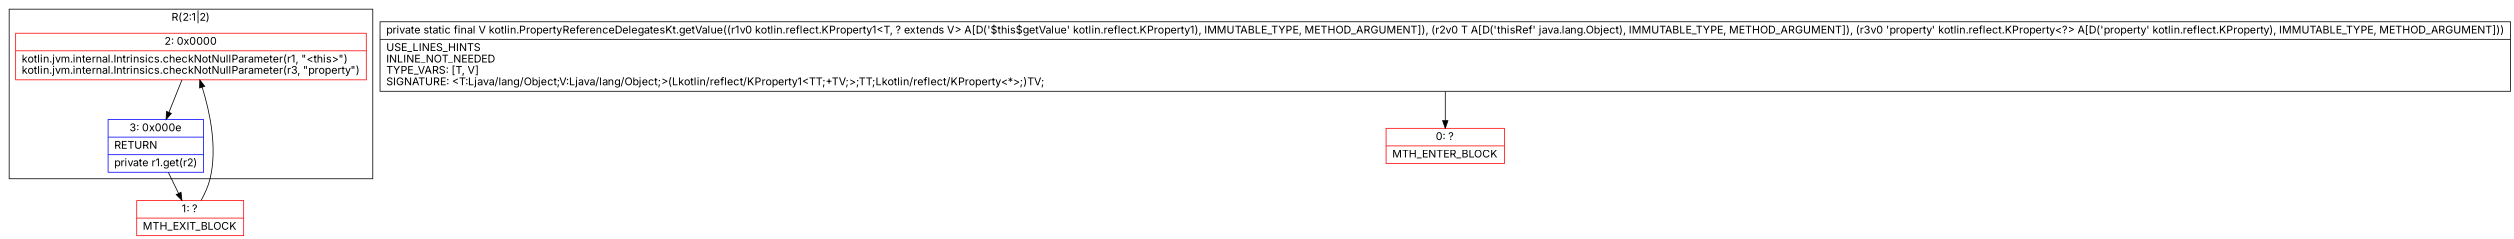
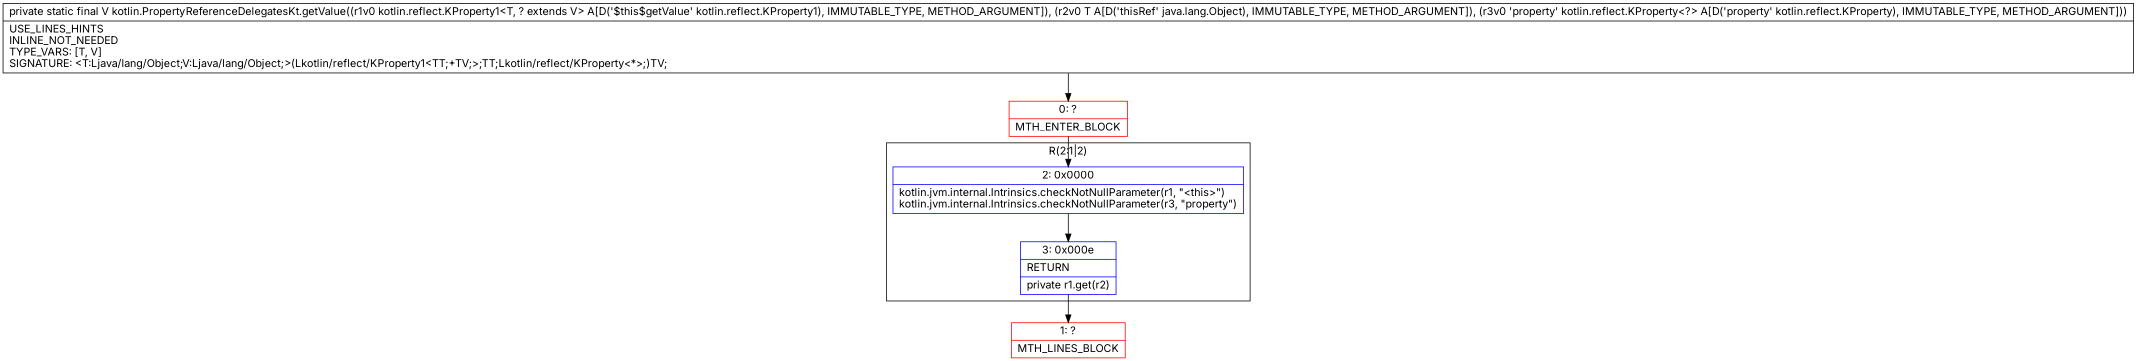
node "2: 0x0000": color red -> blue
edge "1: ?" -> "2: 0x0000": now "0: ?" -> "2: 0x0000"
node "1: ?": text "MTH_EXIT_BLOCK" -> "MTH_LINES_BLOCK"
